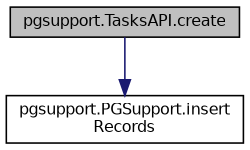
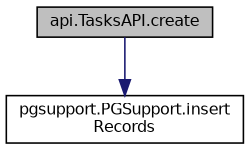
node "pgsupport.TasksAPI.create": label "pgsupport.TasksAPI.create" -> "api.TasksAPI.create"
